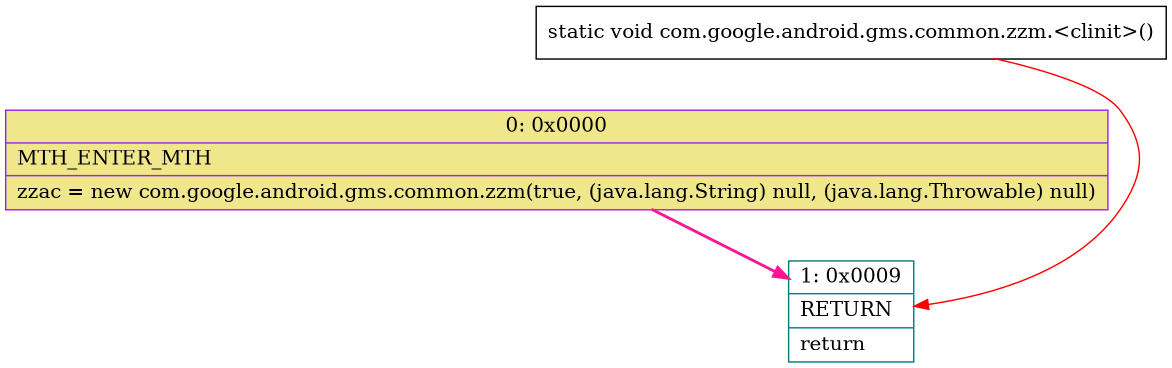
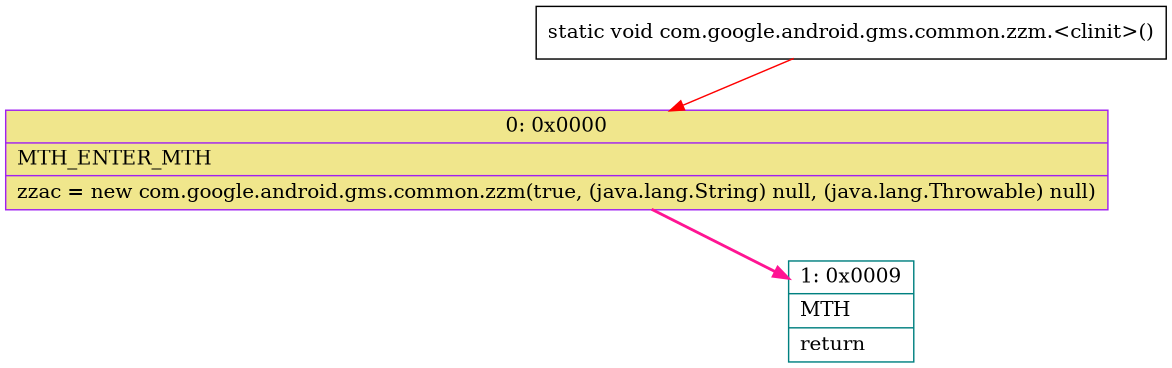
edge "static void com.google.android.gms.common.zzm.<clinit>()" -> "1: 0x0009": now "static void com.google.android.gms.common.zzm.<clinit>()" -> "0: 0x0000"
node "1: 0x0009": text "RETURN" -> "MTH"
